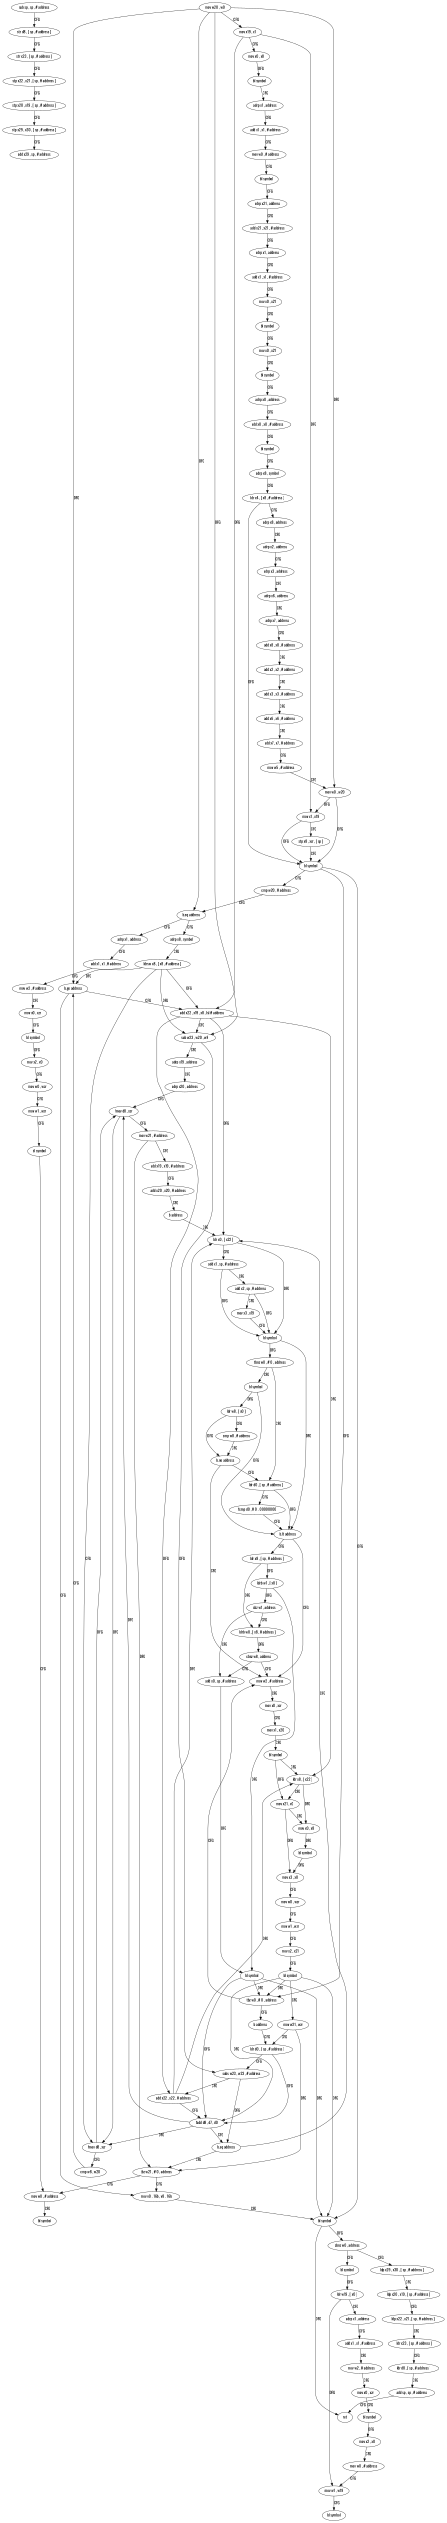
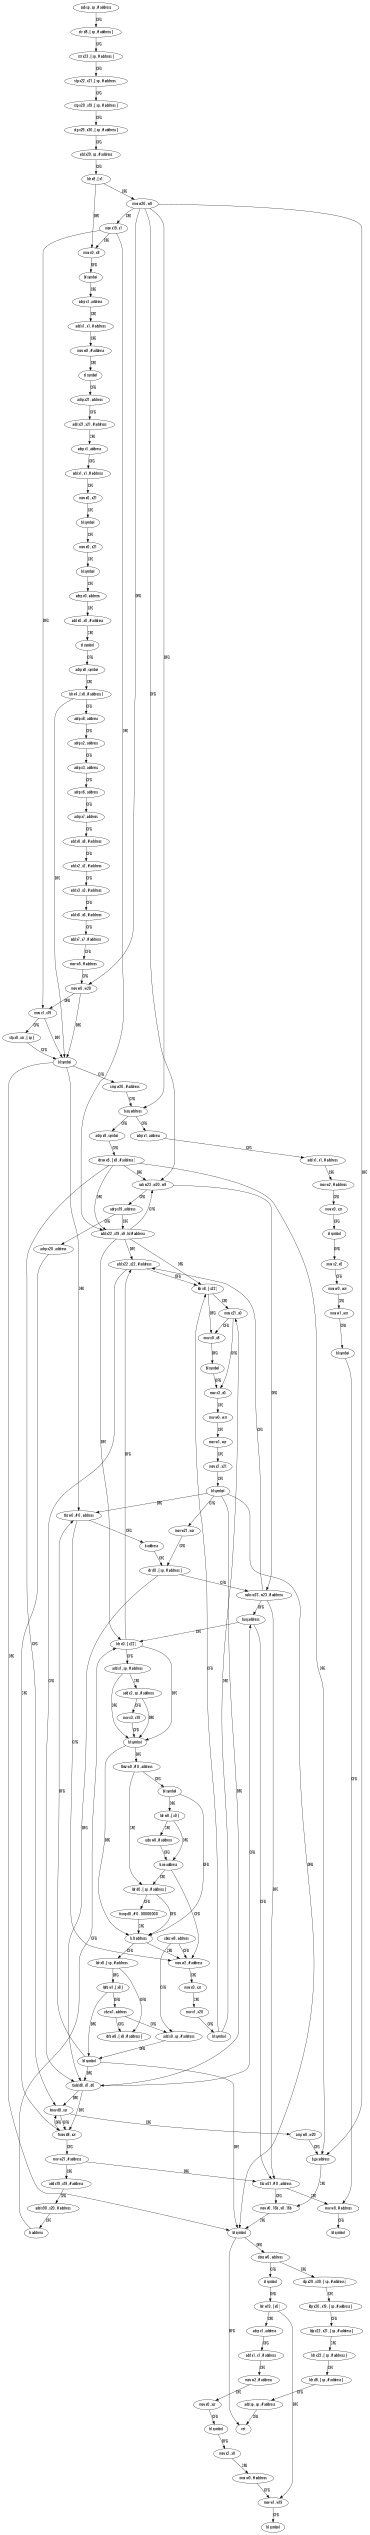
node "ldr x8 , [ x1 ]": added
edge "b.ge address" -> "add x22 , x19 , x8 , lsl # address": now "adrp x19 , address" -> "add x22 , x19 , x8 , lsl # address"
node "add x20 , x20 , # address": label "add x20 , x20 , # address" -> "add x90 , x20 , # address"
node "cmp w8 , # address": label "cmp w8 , # address" -> "subs w8 , # address"
edge "ldrb w8 , [ x8 , # address ]" -> "cbnz w8 , address": removed, label "DFG"
edge "add x22 , x22 , # address" -> "ldr x0 , [ x22 ]": reversed
edge "mov w21 , wzr" -> "tbz w21 , # 0 , address": now "subs w23 , w23 , # address" -> "tbz w21 , # 0 , address"
